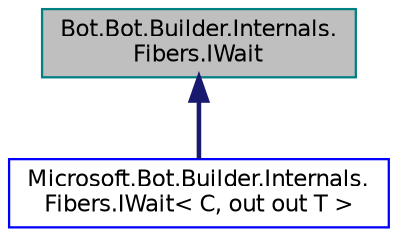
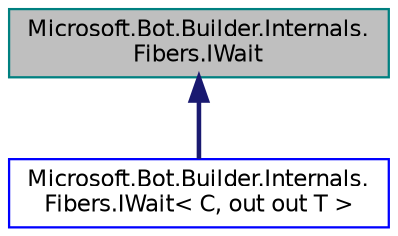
node "Bot.Bot.Builder.Internals. Fibers.IWait": label "Bot.Bot.Builder.Internals. Fibers.IWait" -> "Microsoft.Bot.Builder.Internals. Fibers.IWait"
